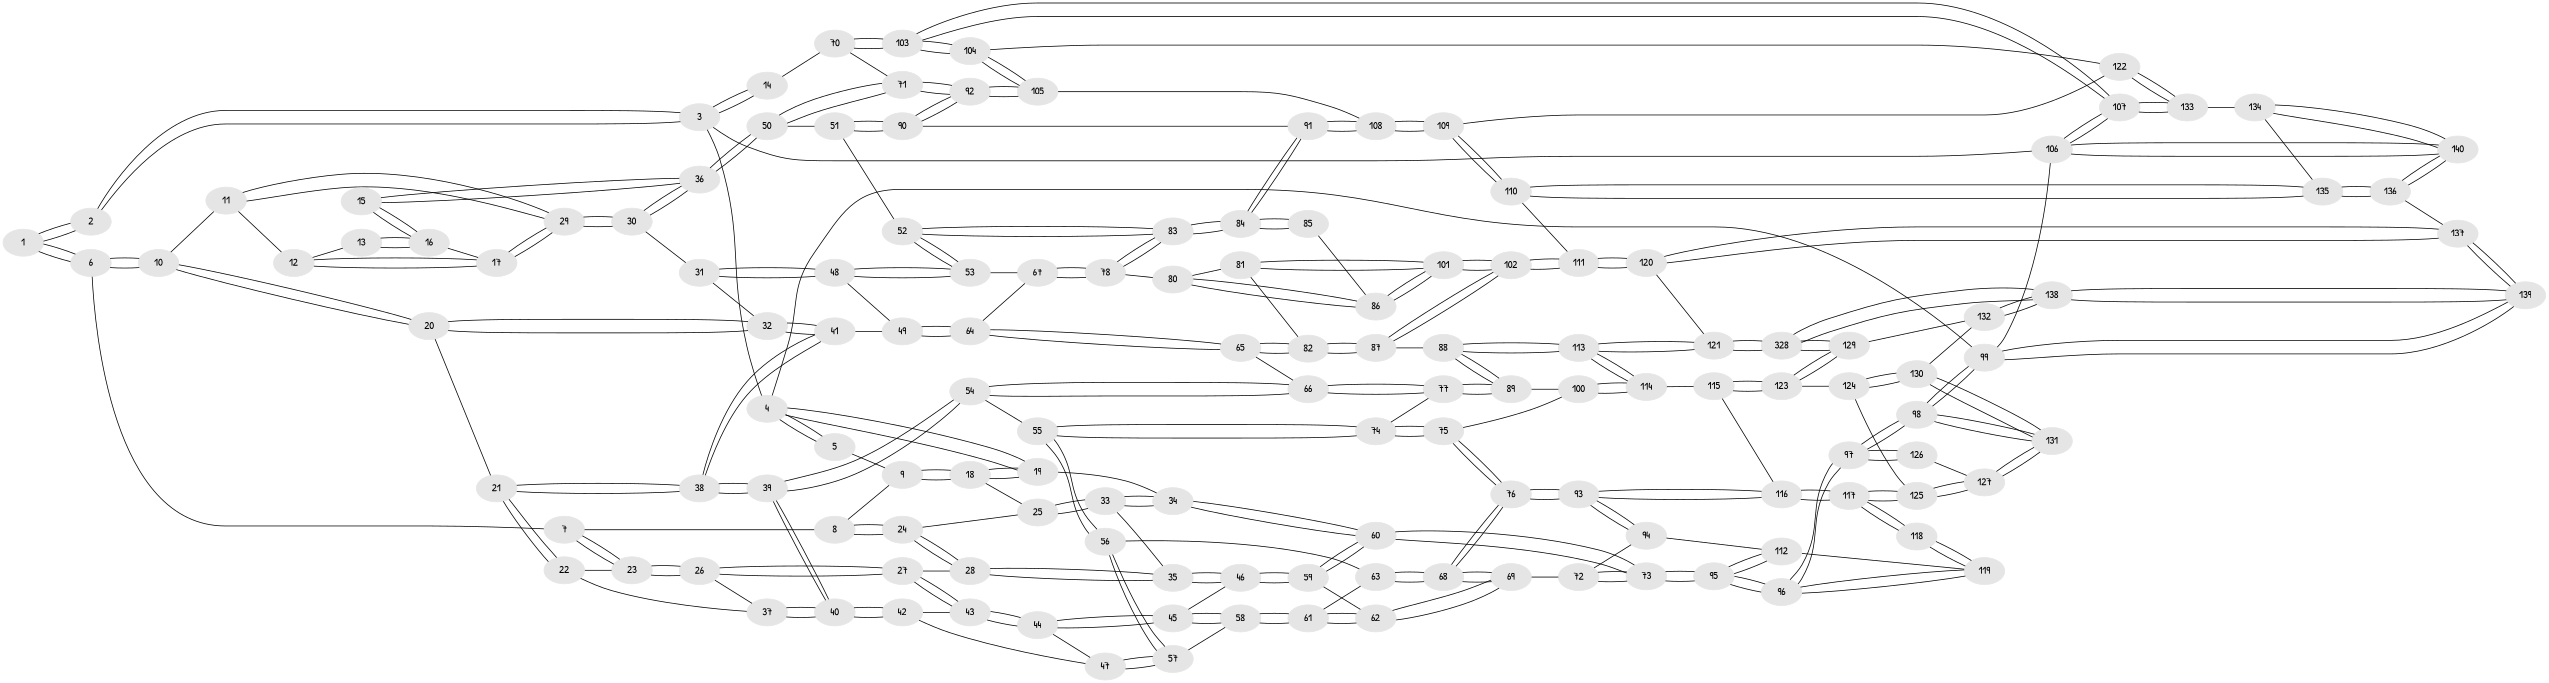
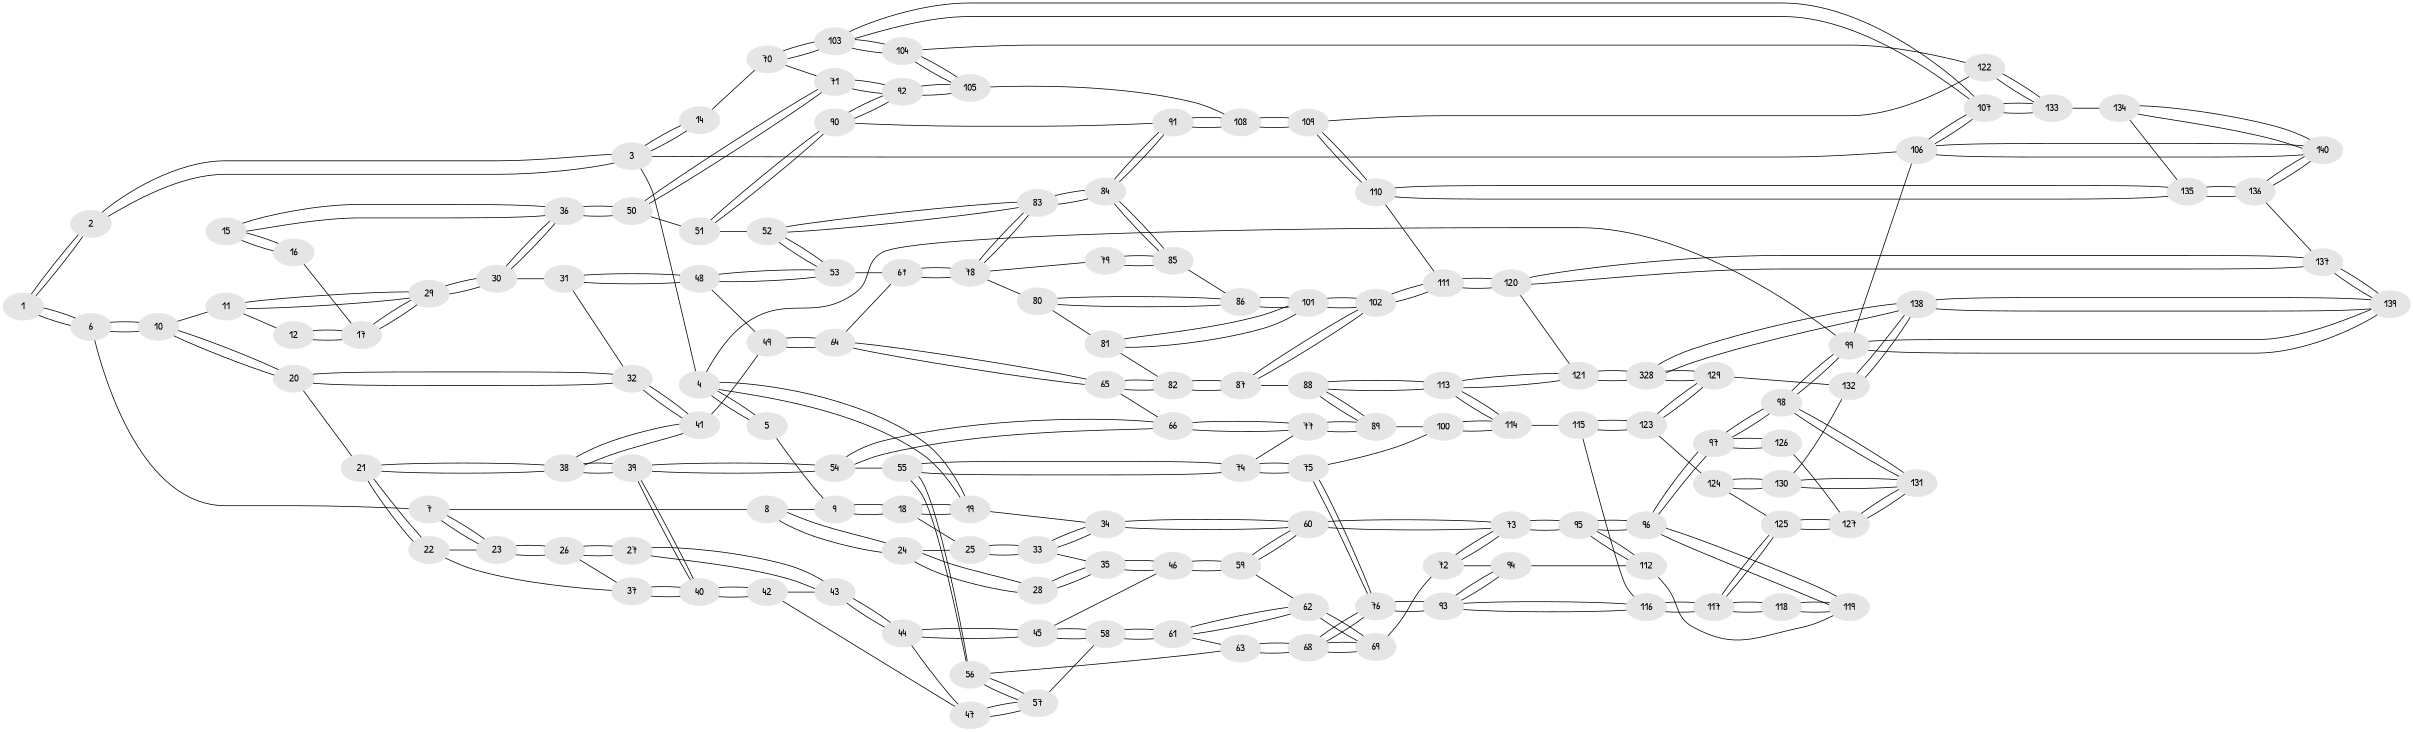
node "13": removed
node "79": added
edge "27" -- "28": removed
